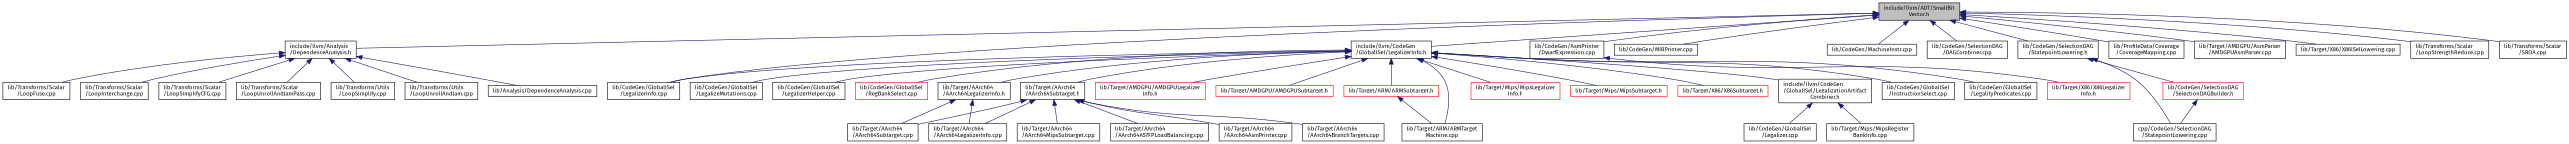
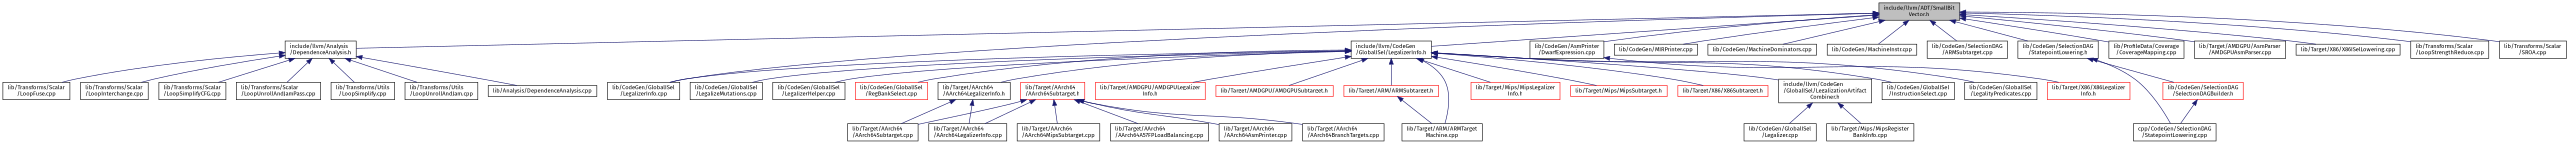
node "lib/CodeGen/MachineDominators.cpp": added
node "lib/CodeGen/SelectionDAG /DAGCombiner.cpp": label "lib/CodeGen/SelectionDAG /DAGCombiner.cpp" -> "lib/CodeGen/SelectionDAG /ARMSubtarget.cpp"
edge "lib/Target/AArch64 /AArch64Subtarget.h" -> "include/llvm/CodeGen /GlobalISel/LegalizerInfo.h": removed
node "lib/Target/AArch64 /AArch64Subtarget.h": color black -> red
